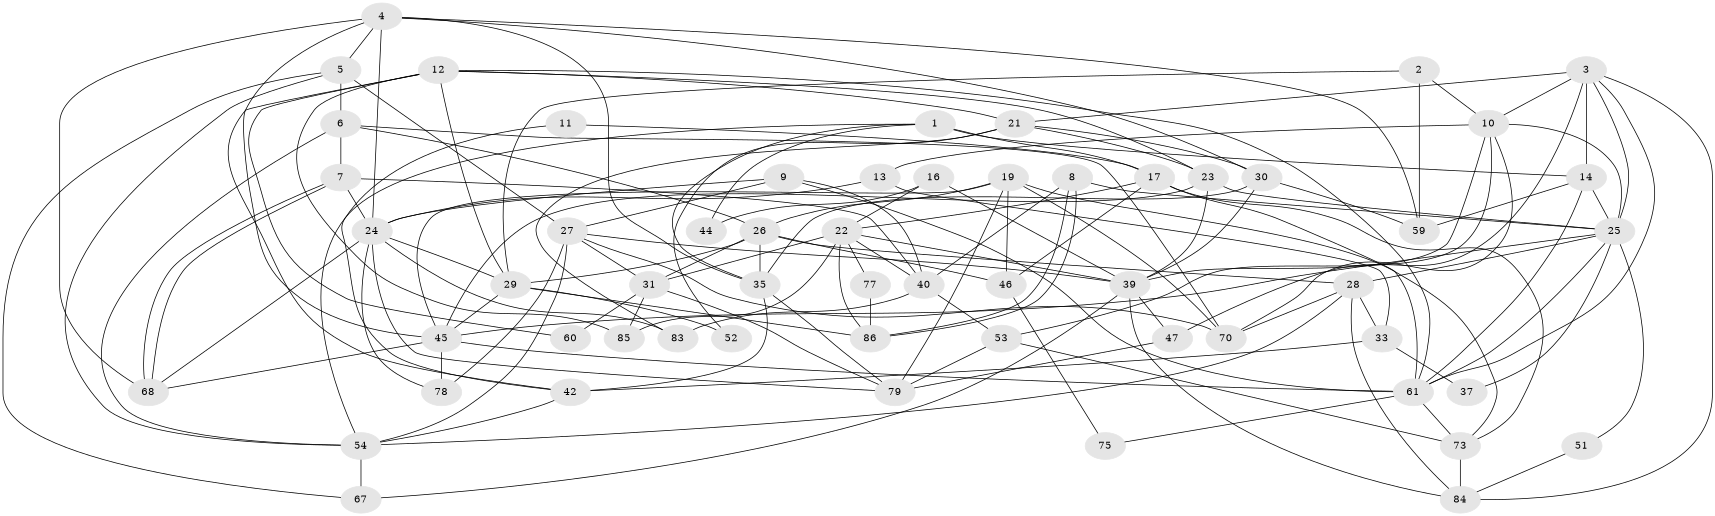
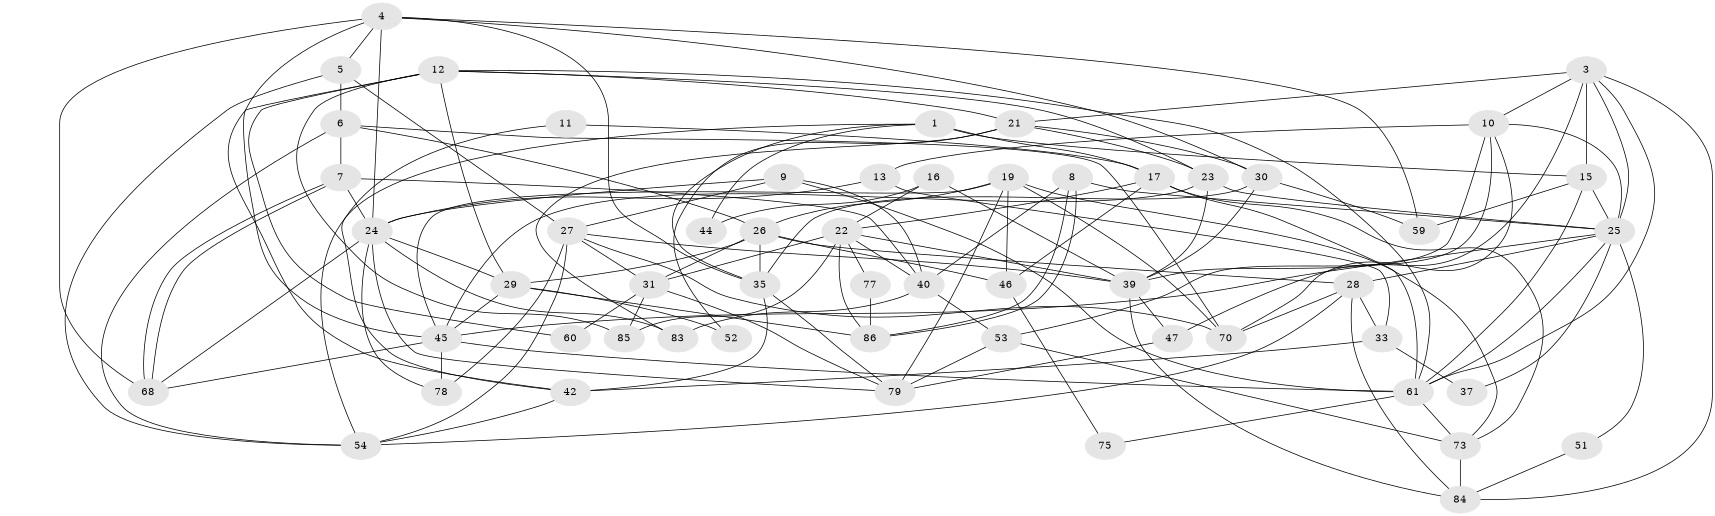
node "2": removed
node "14": label "14" -> "15"
node "67": removed
